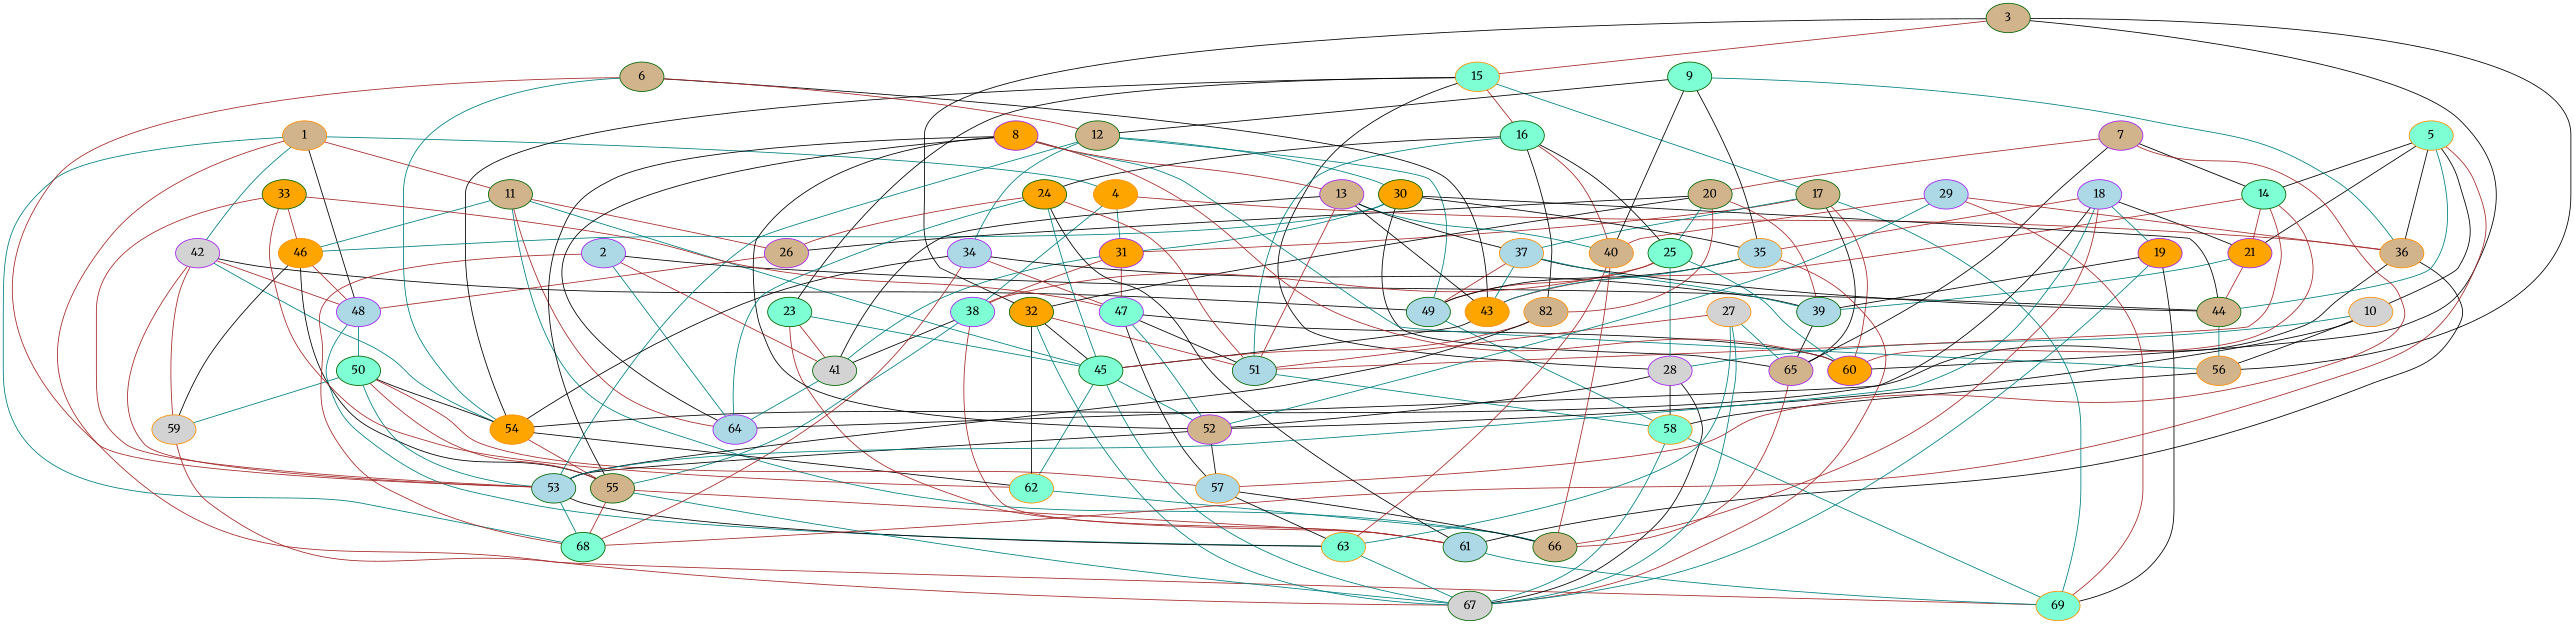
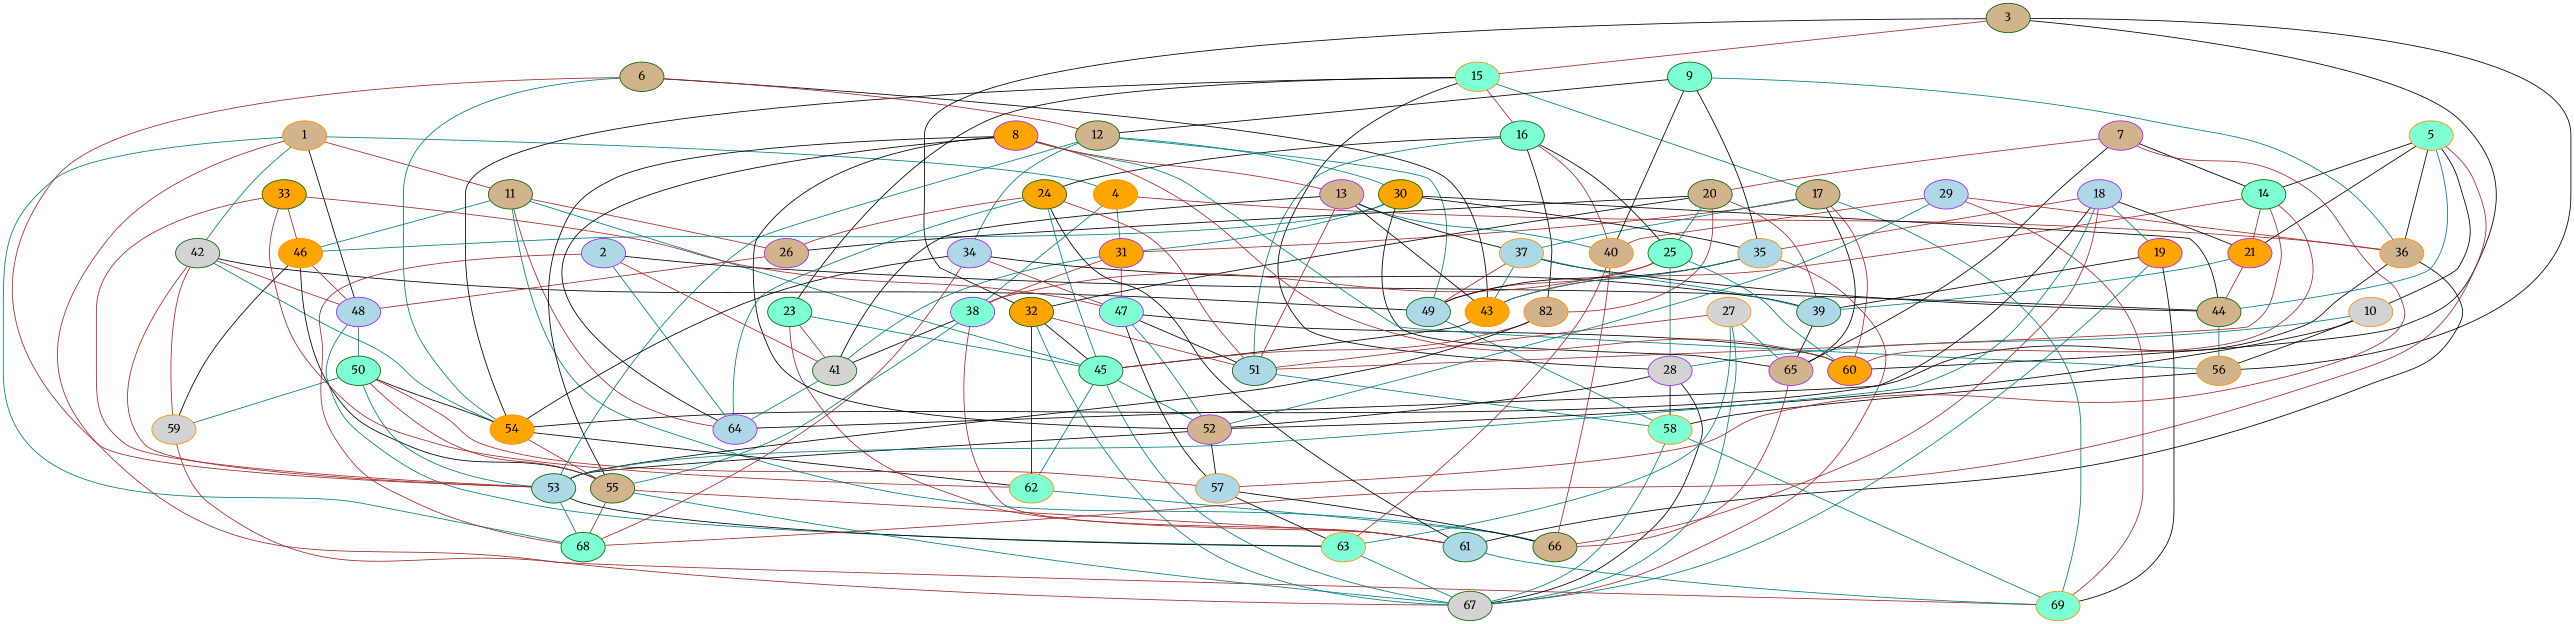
node "42": color purple -> darkgreen
